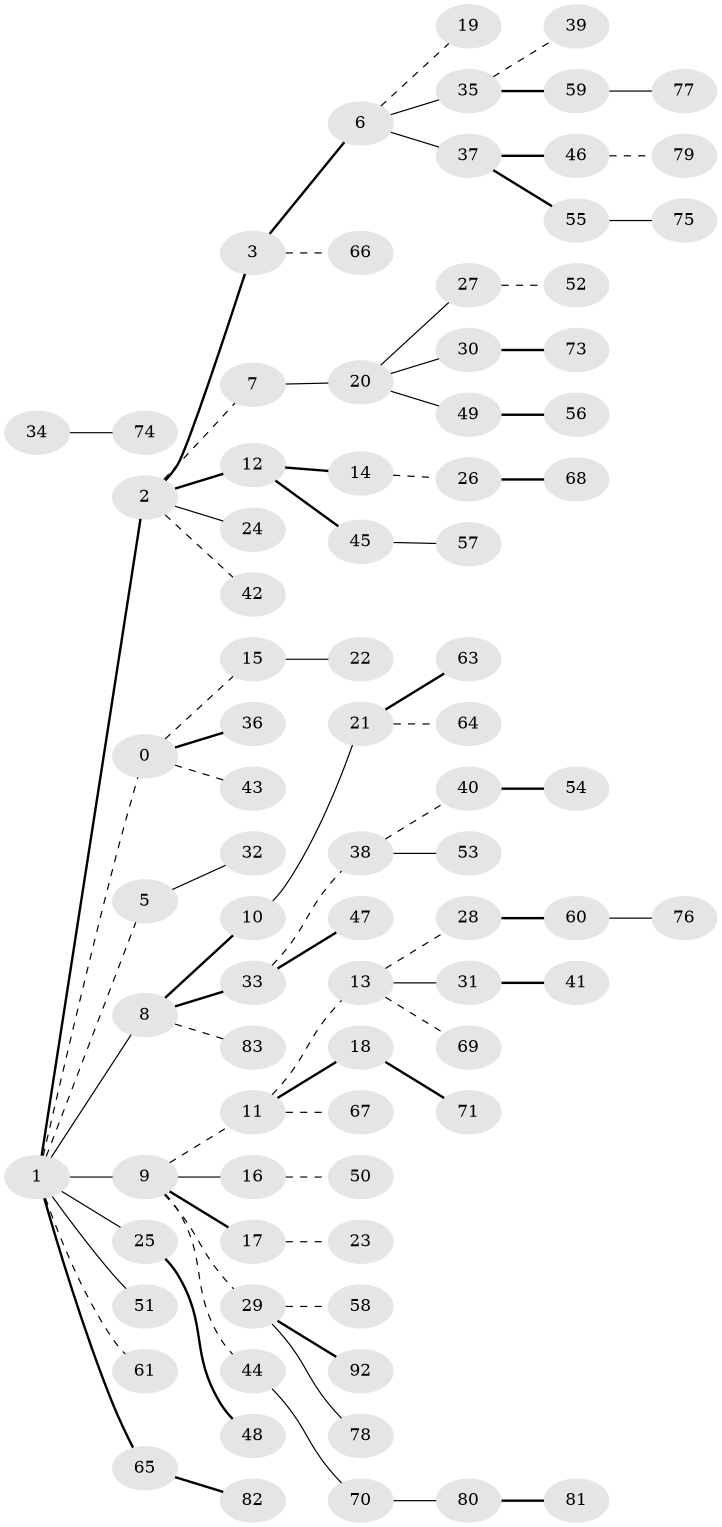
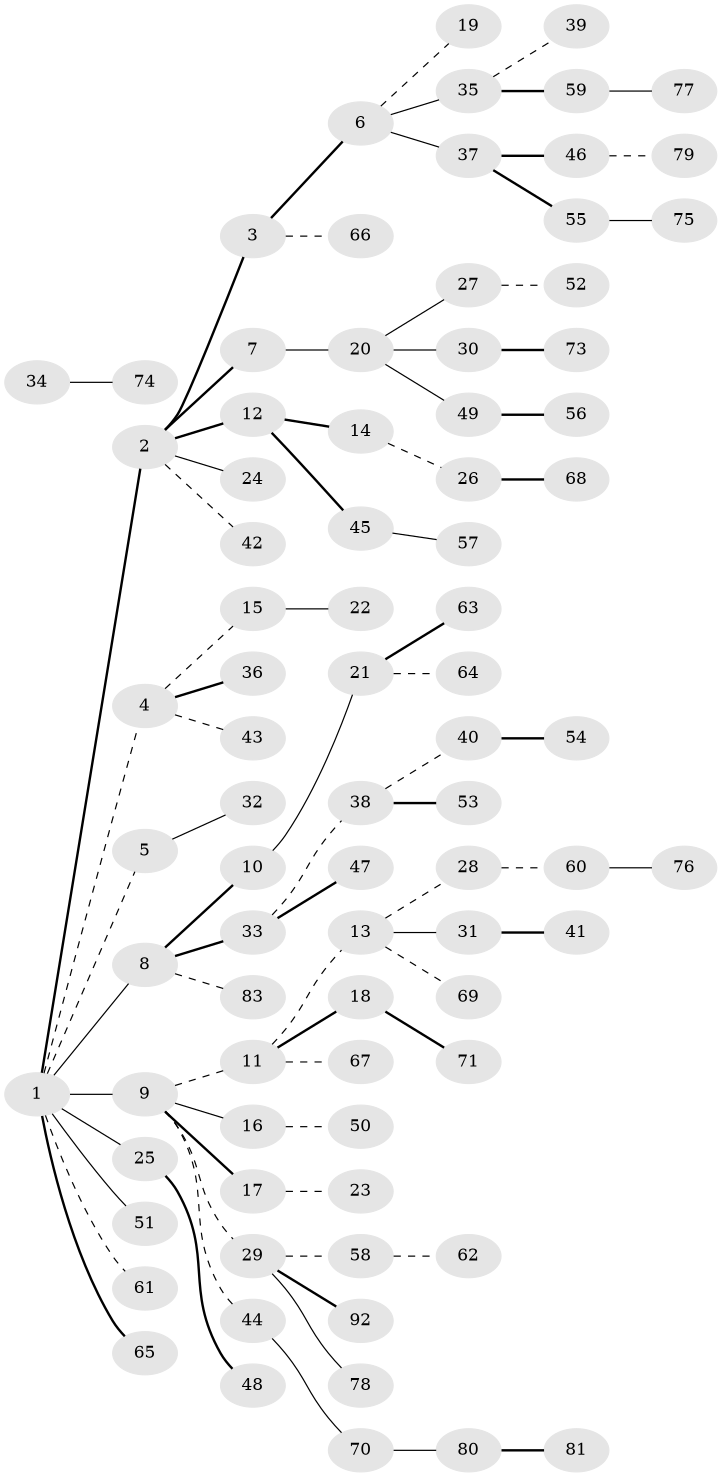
edge "7" -- "2": style dashed -> bold
node "0": label "0" -> "4"
edge "38" -- "53": style solid -> bold
edge "28" -- "60": style bold -> dashed
node "62": added
node "82": removed
